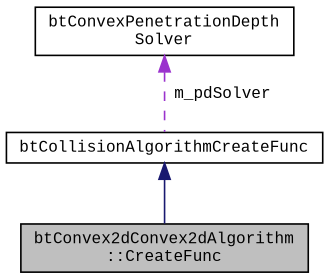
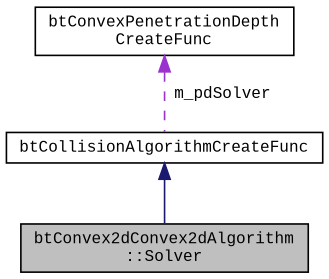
node "btConvexPenetrationDepth Solver": label "btConvexPenetrationDepth Solver" -> "btConvexPenetrationDepth CreateFunc"
node "btConvex2dConvex2dAlgorithm ::CreateFunc": label "btConvex2dConvex2dAlgorithm ::CreateFunc" -> "btConvex2dConvex2dAlgorithm ::Solver"
